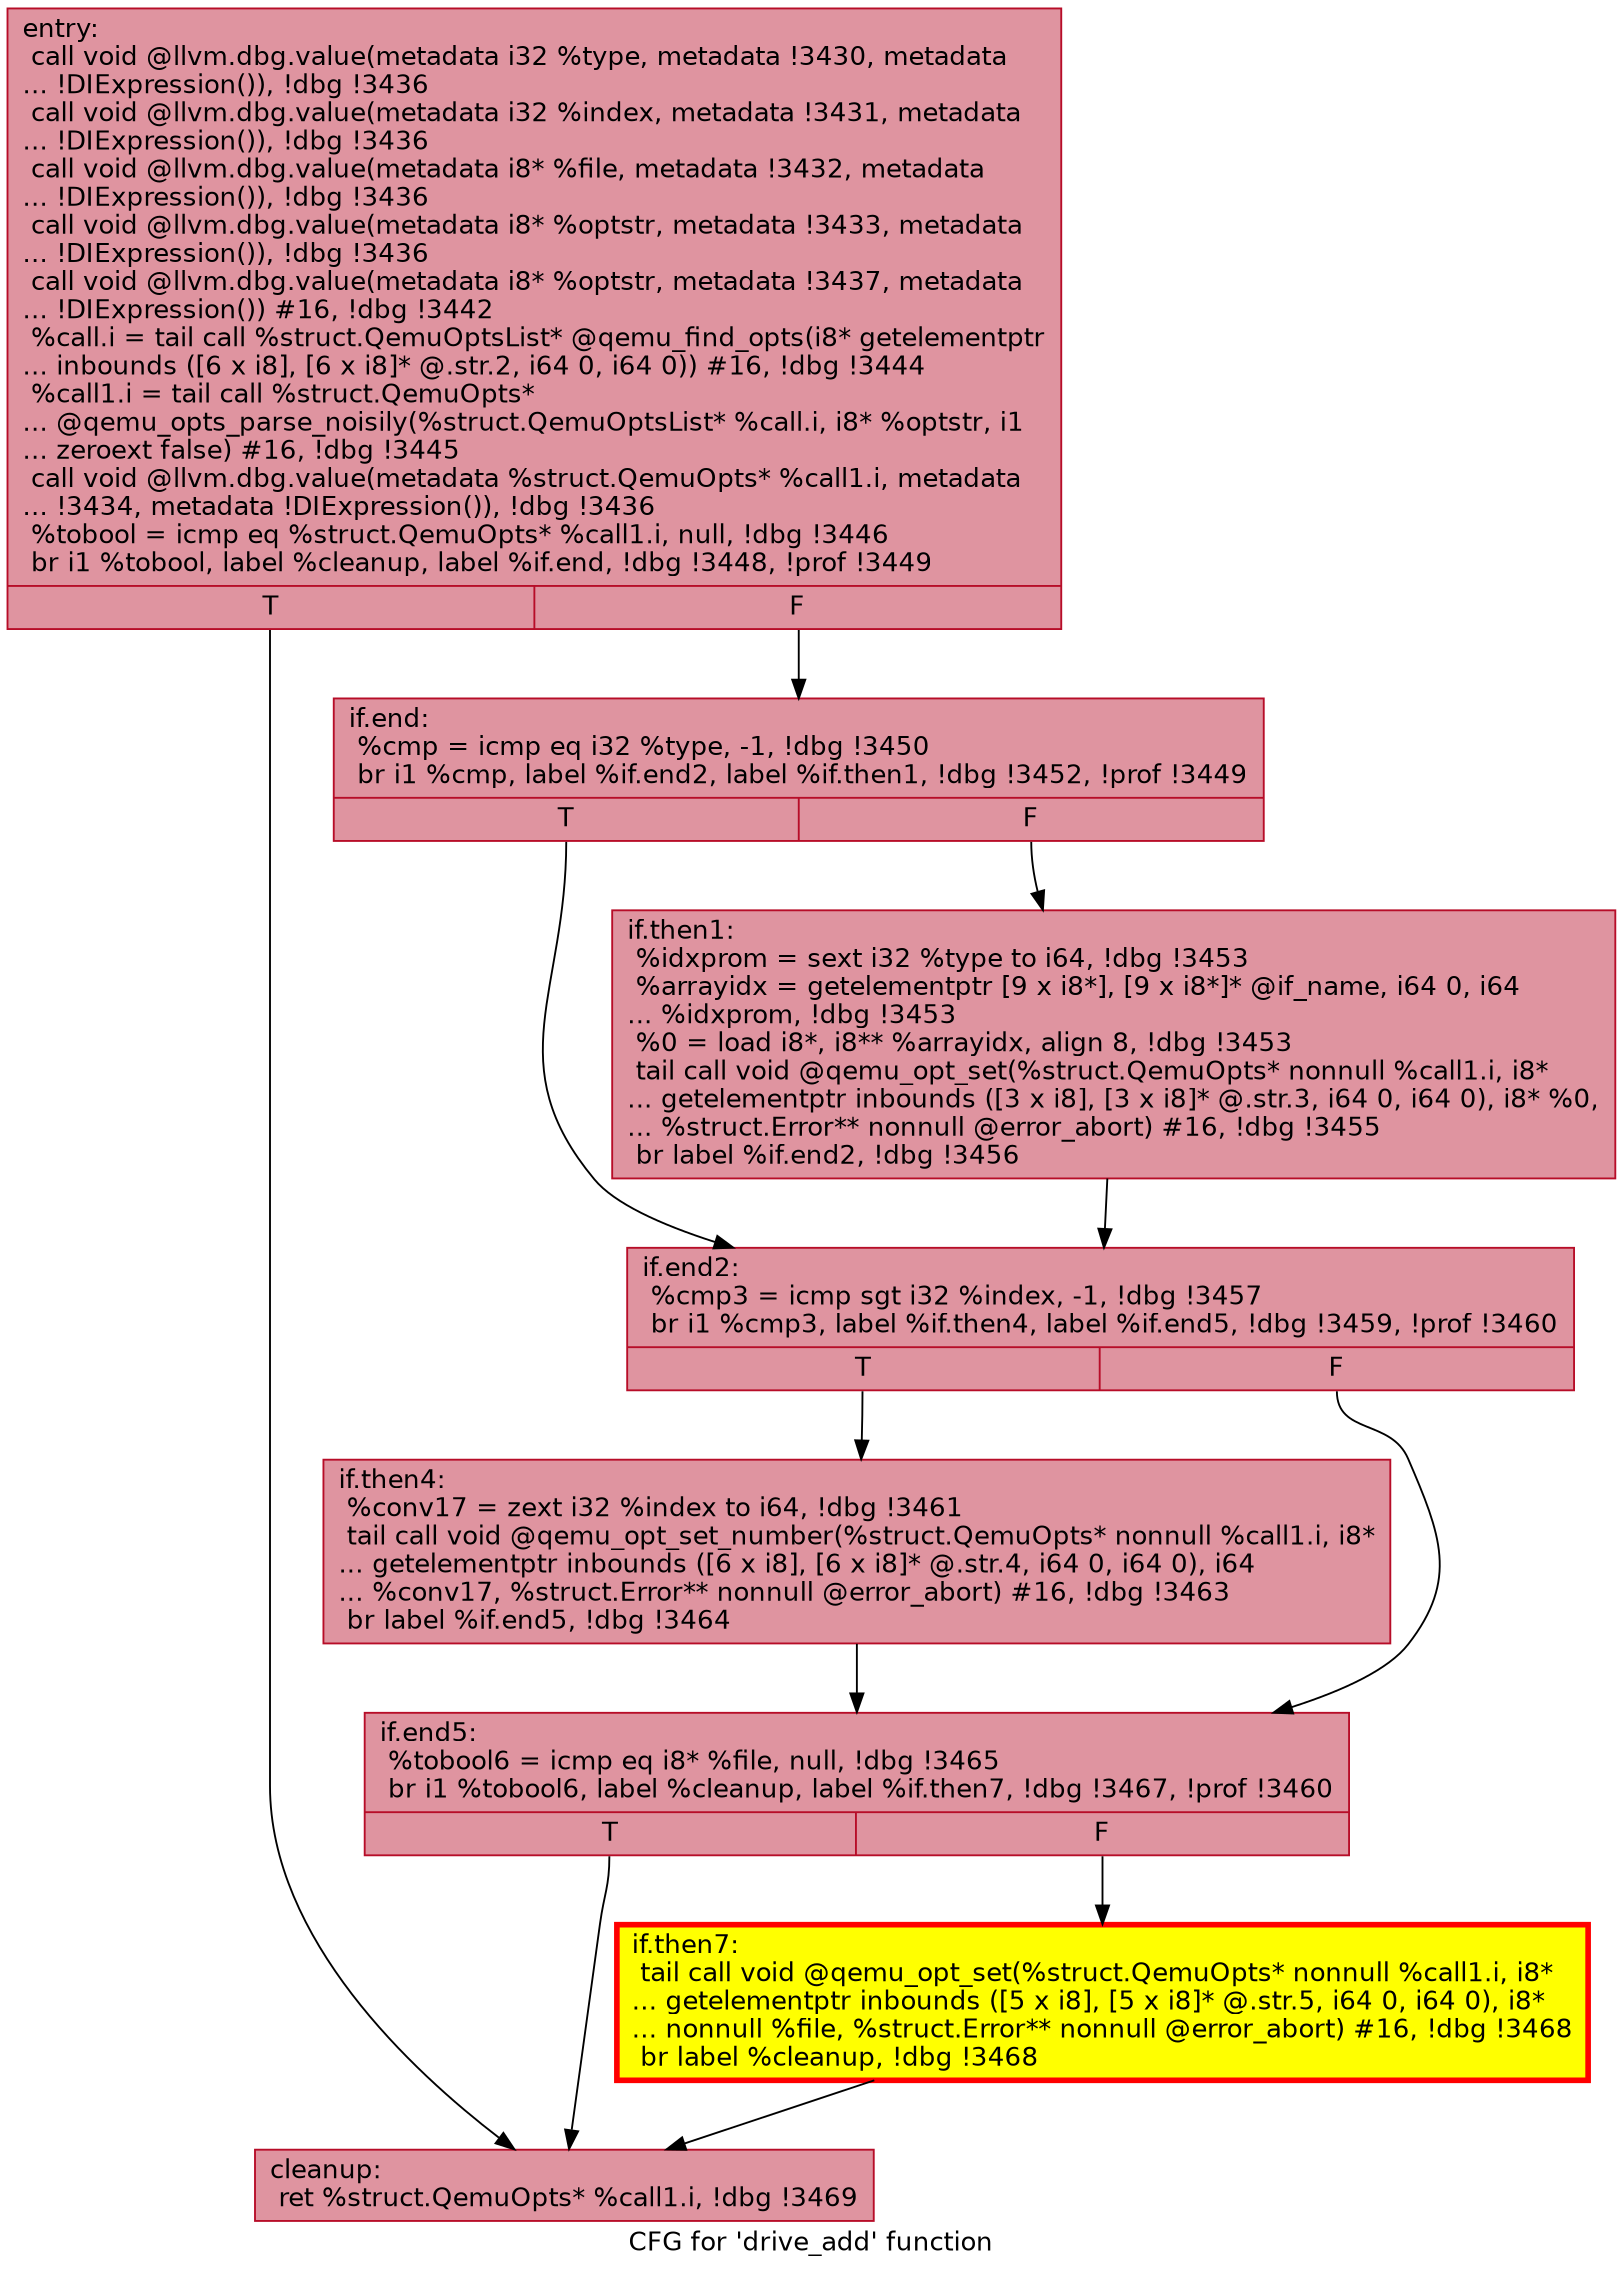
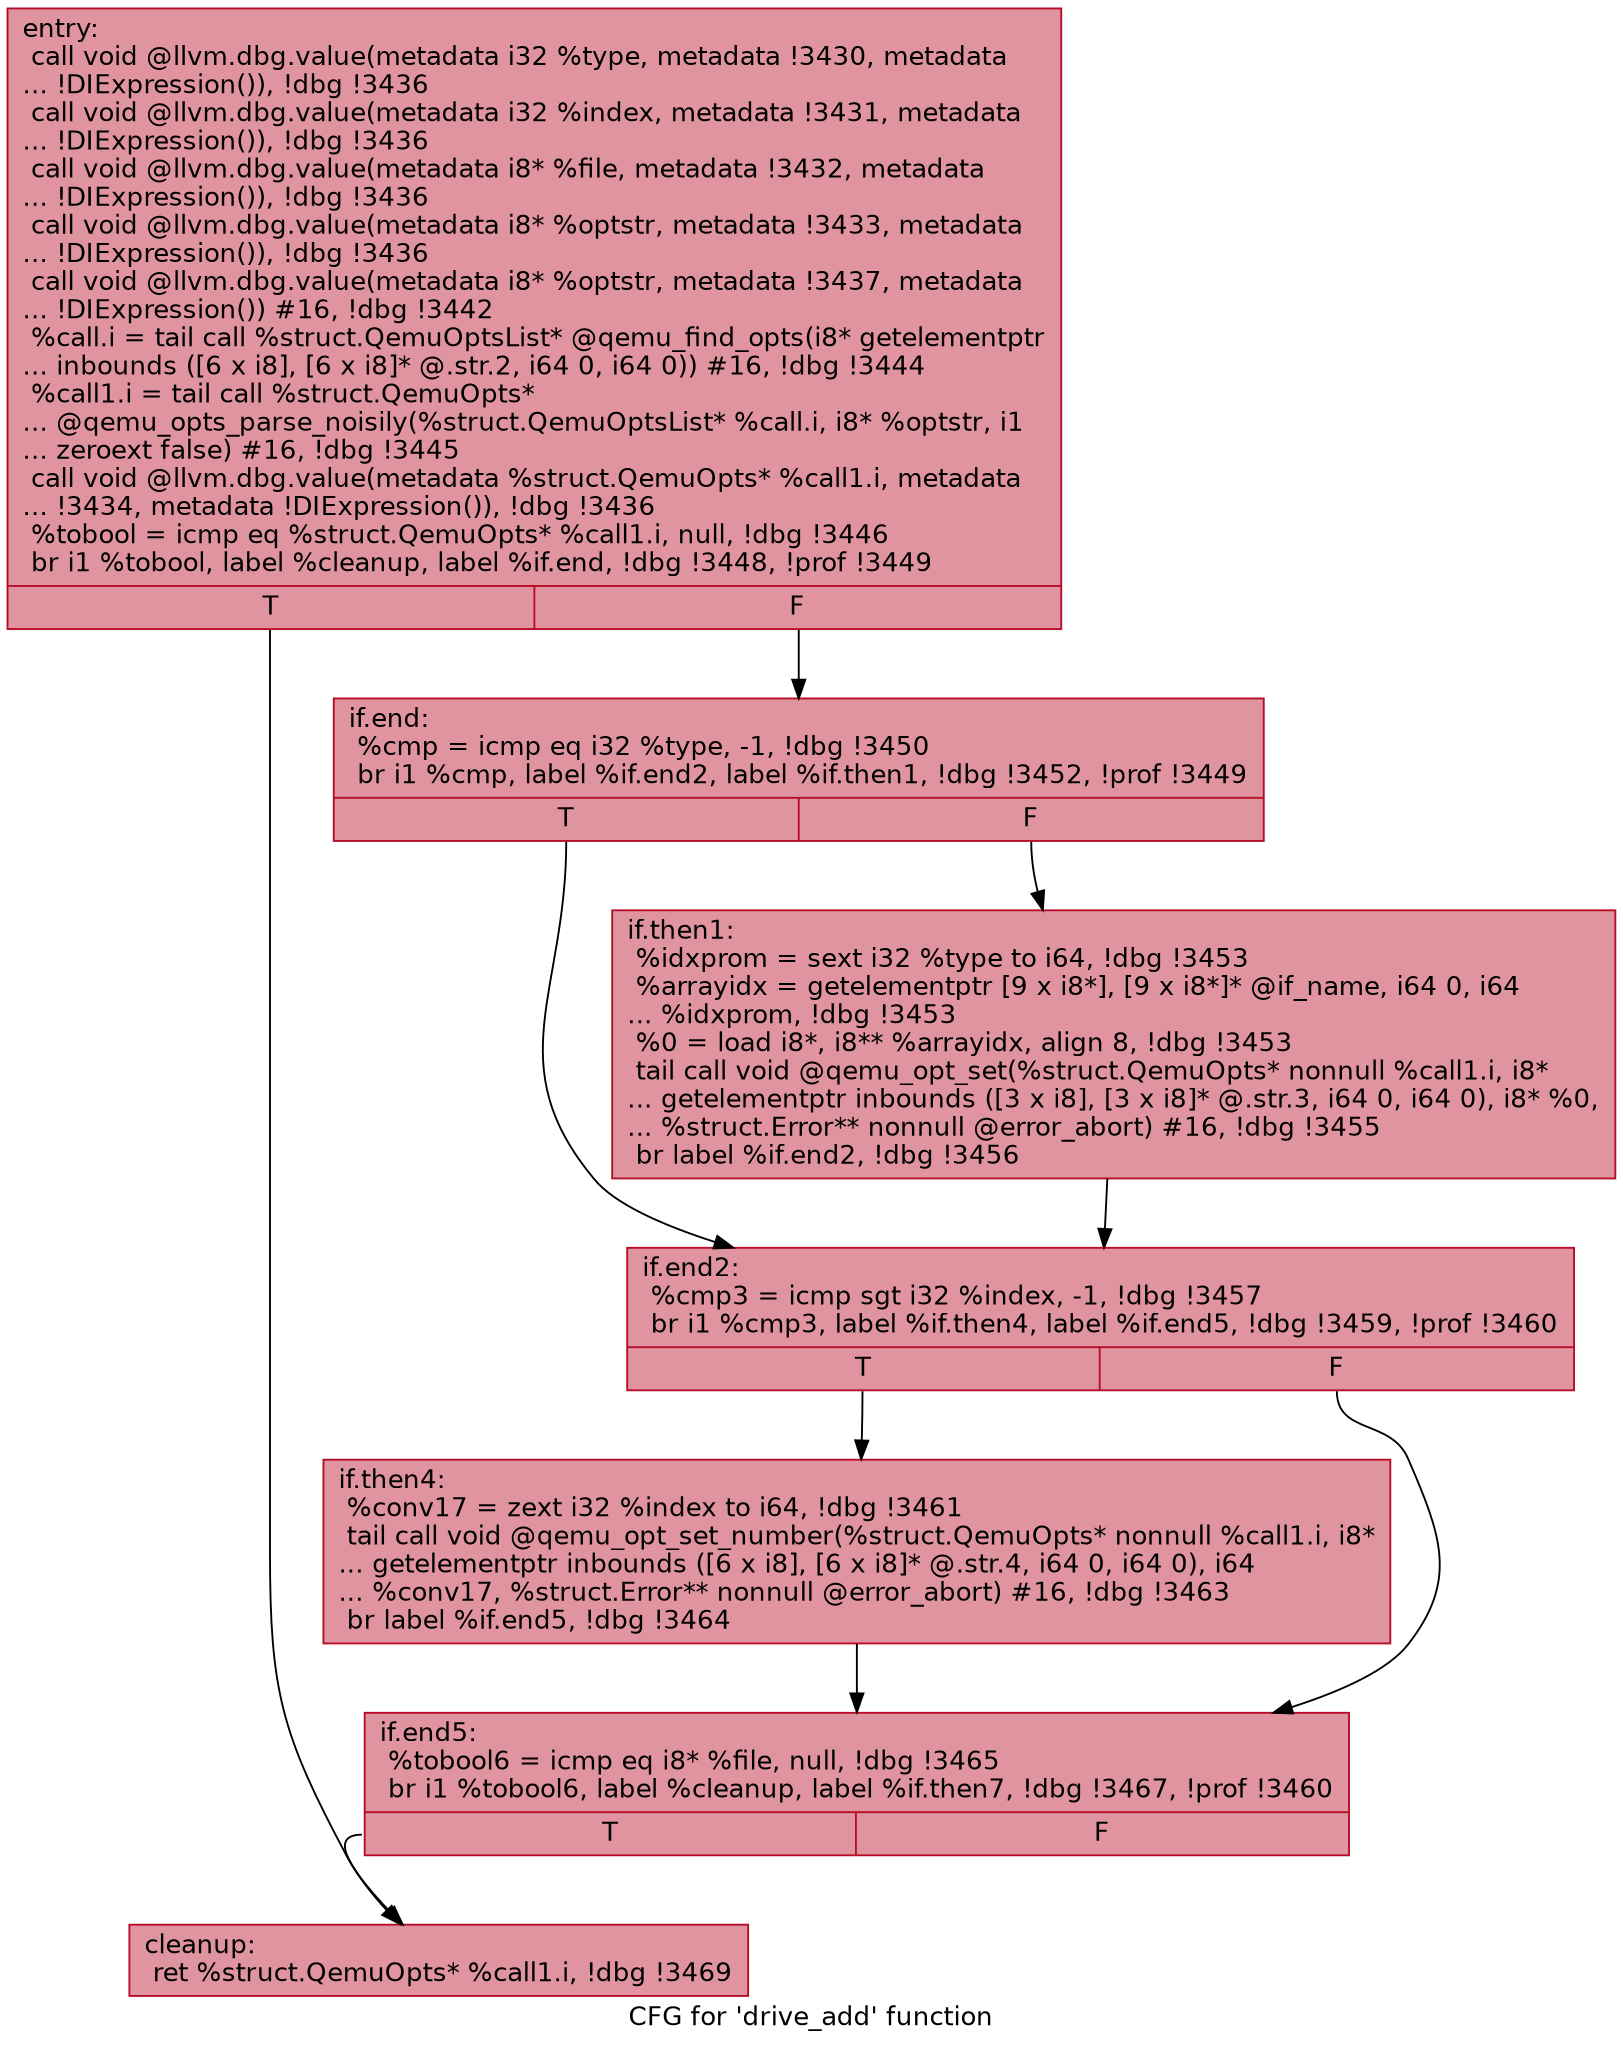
node "if.then7:": removed
